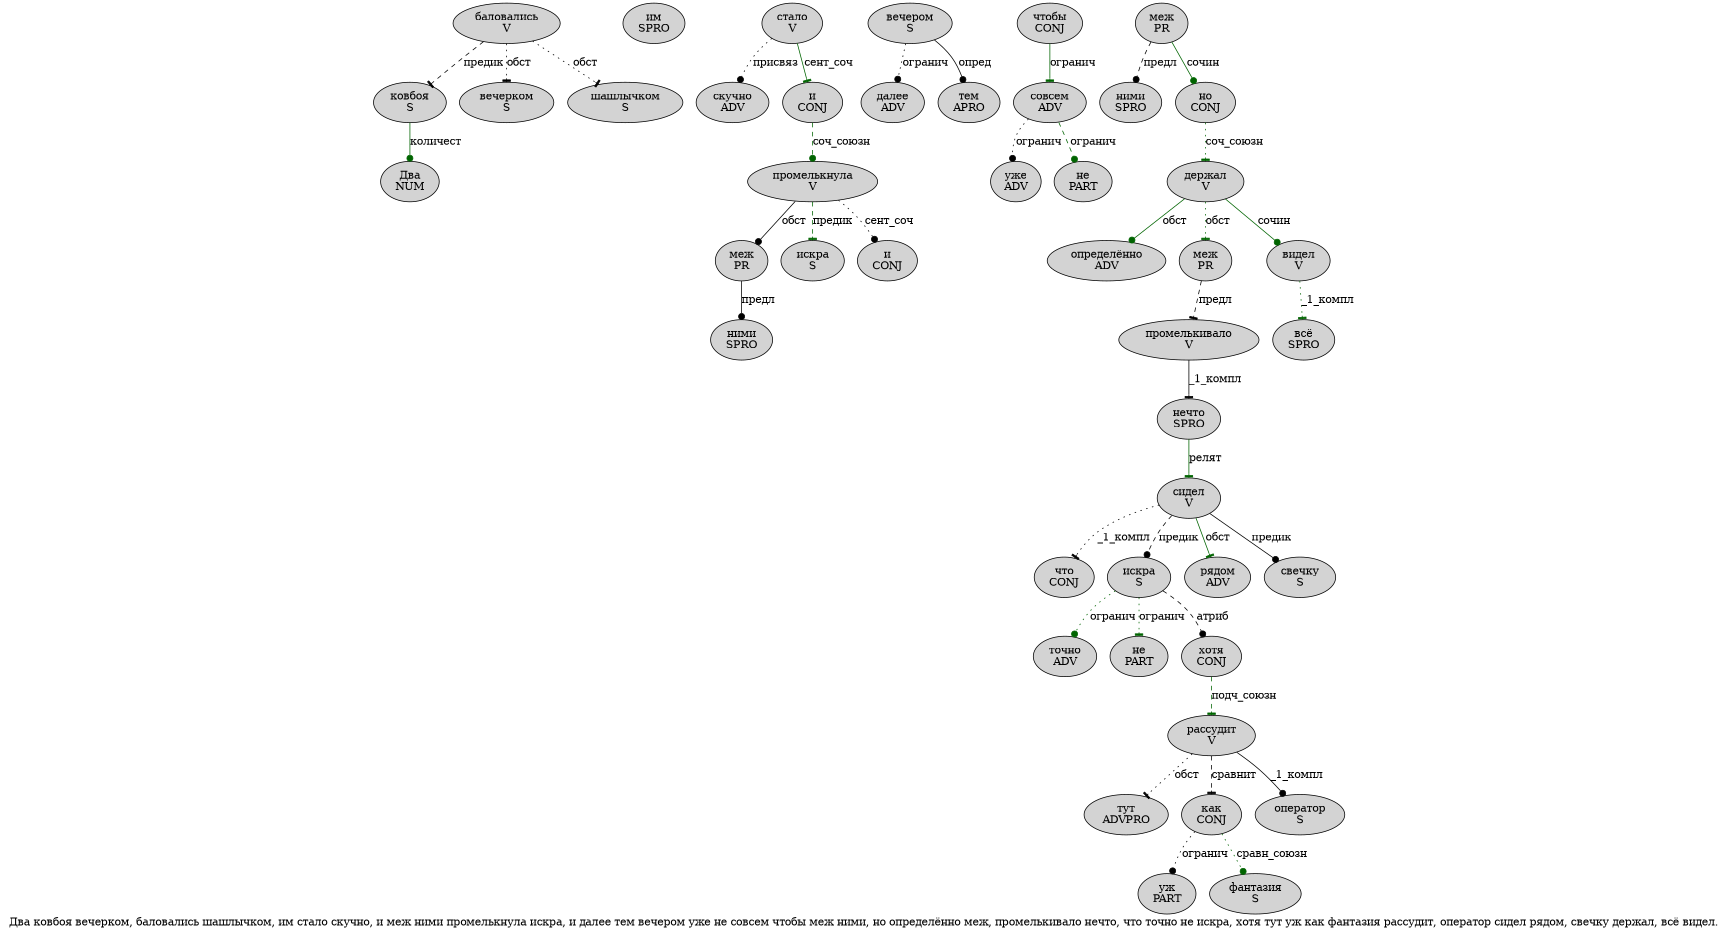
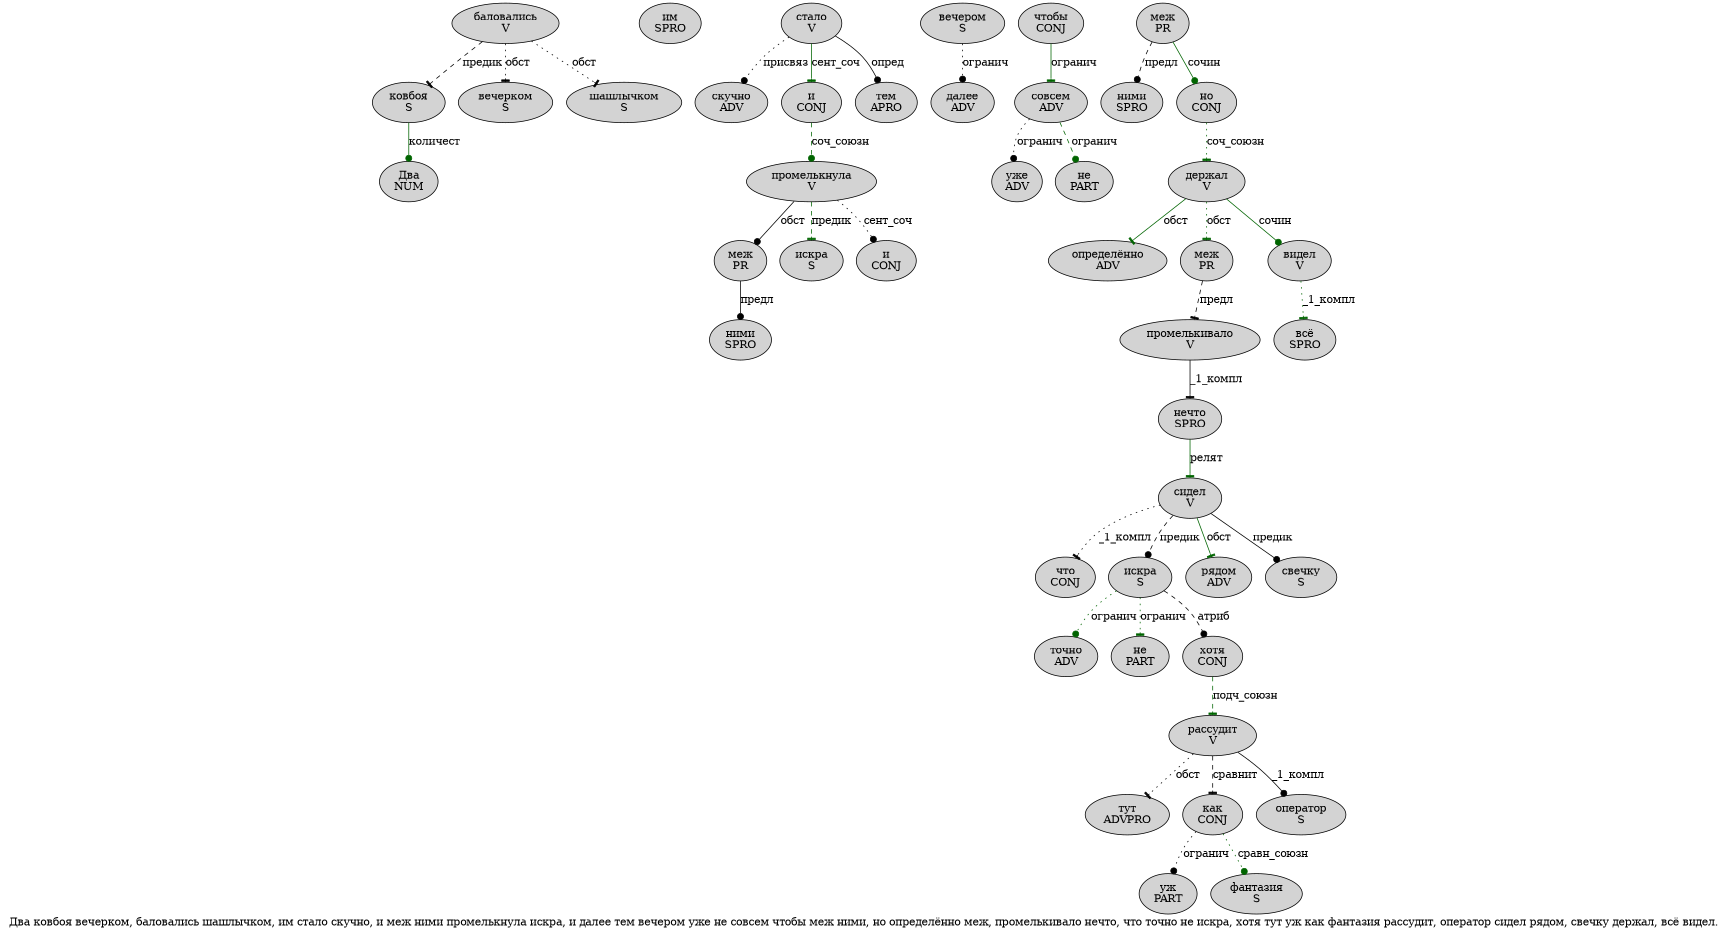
edge "вечером S" -> "тем APRO": now "стало V" -> "тем APRO"
edge "держал V" -> "определённо ADV": arrowhead dot -> tee
